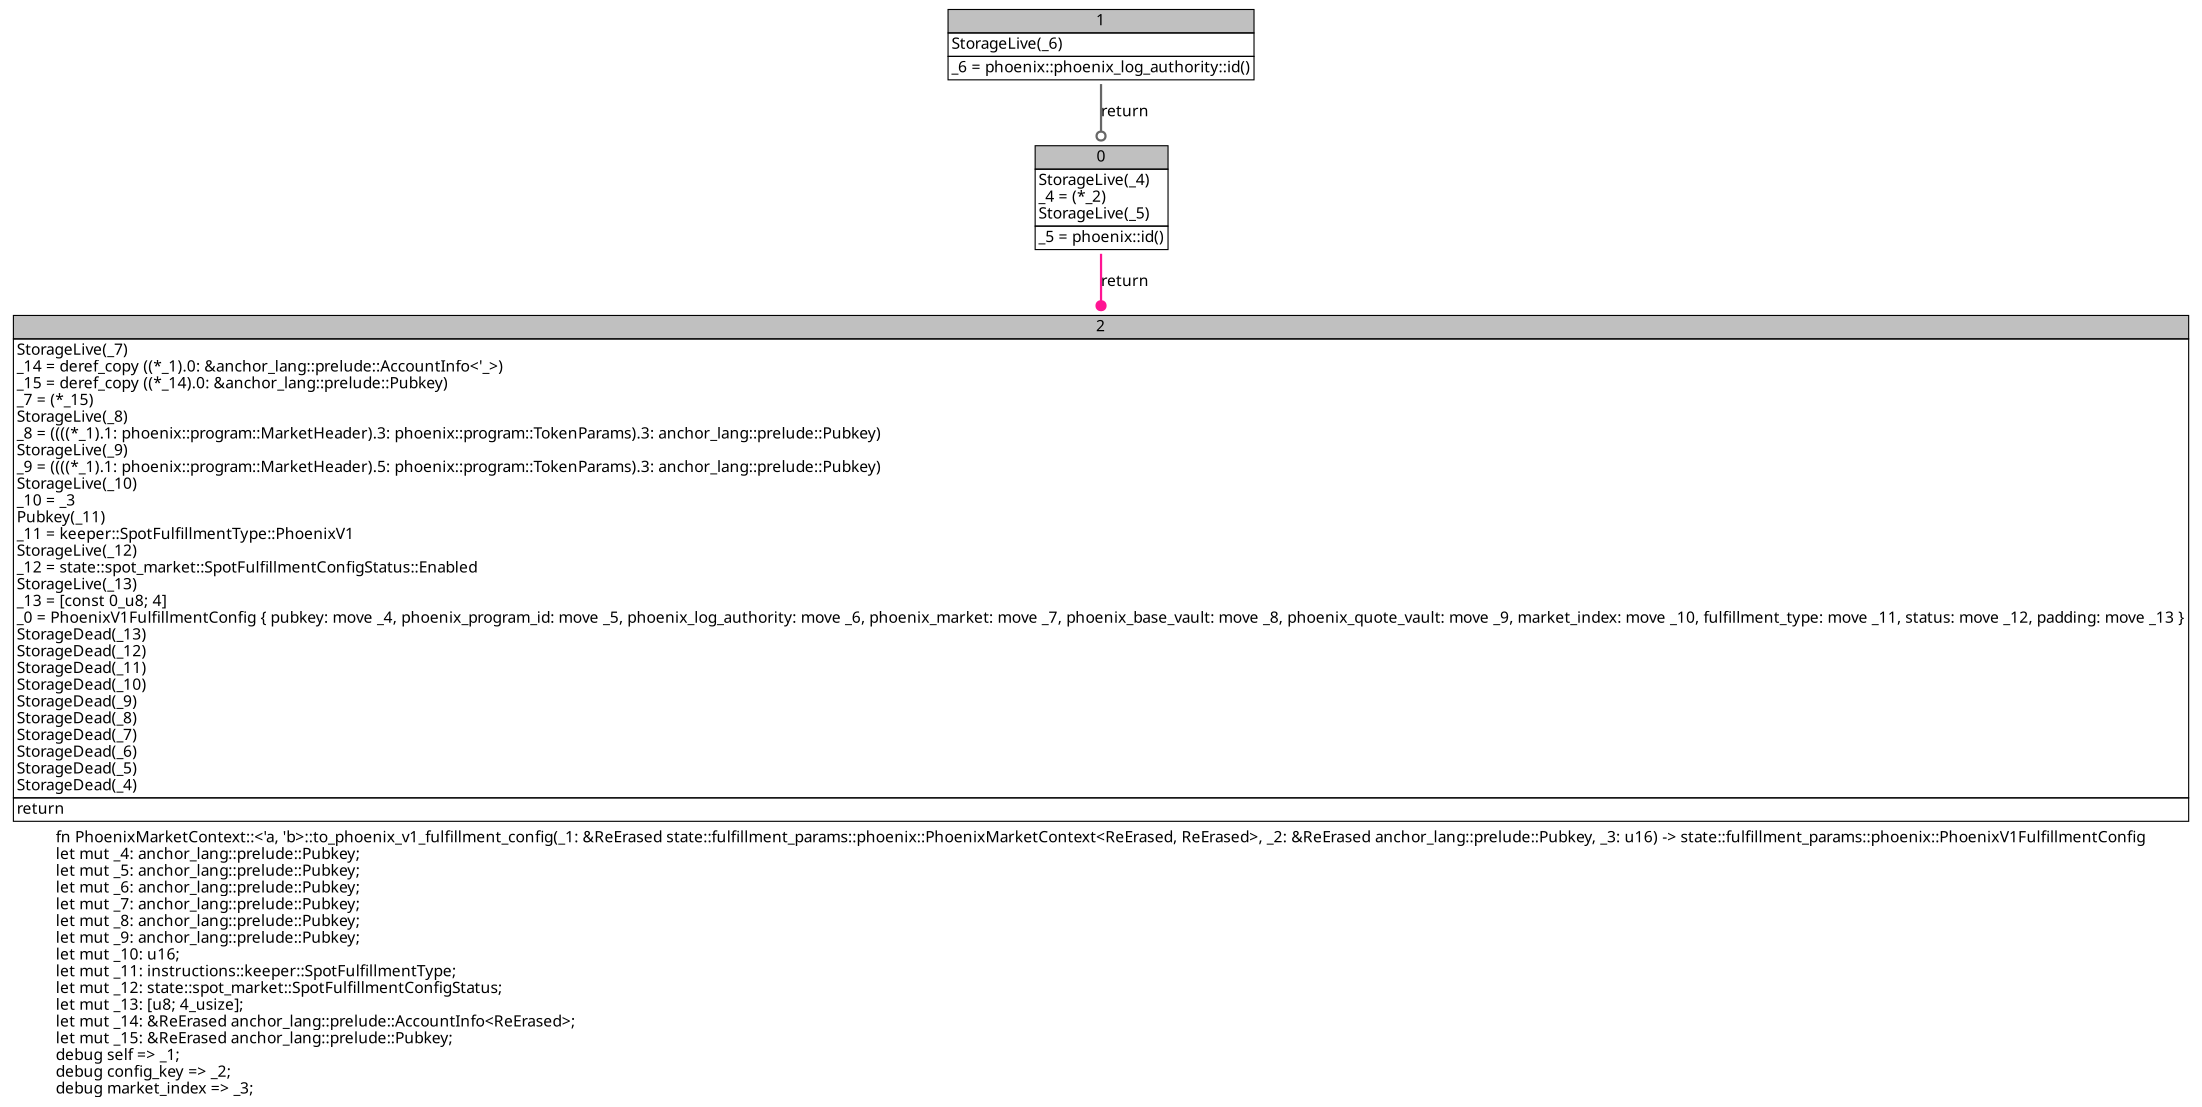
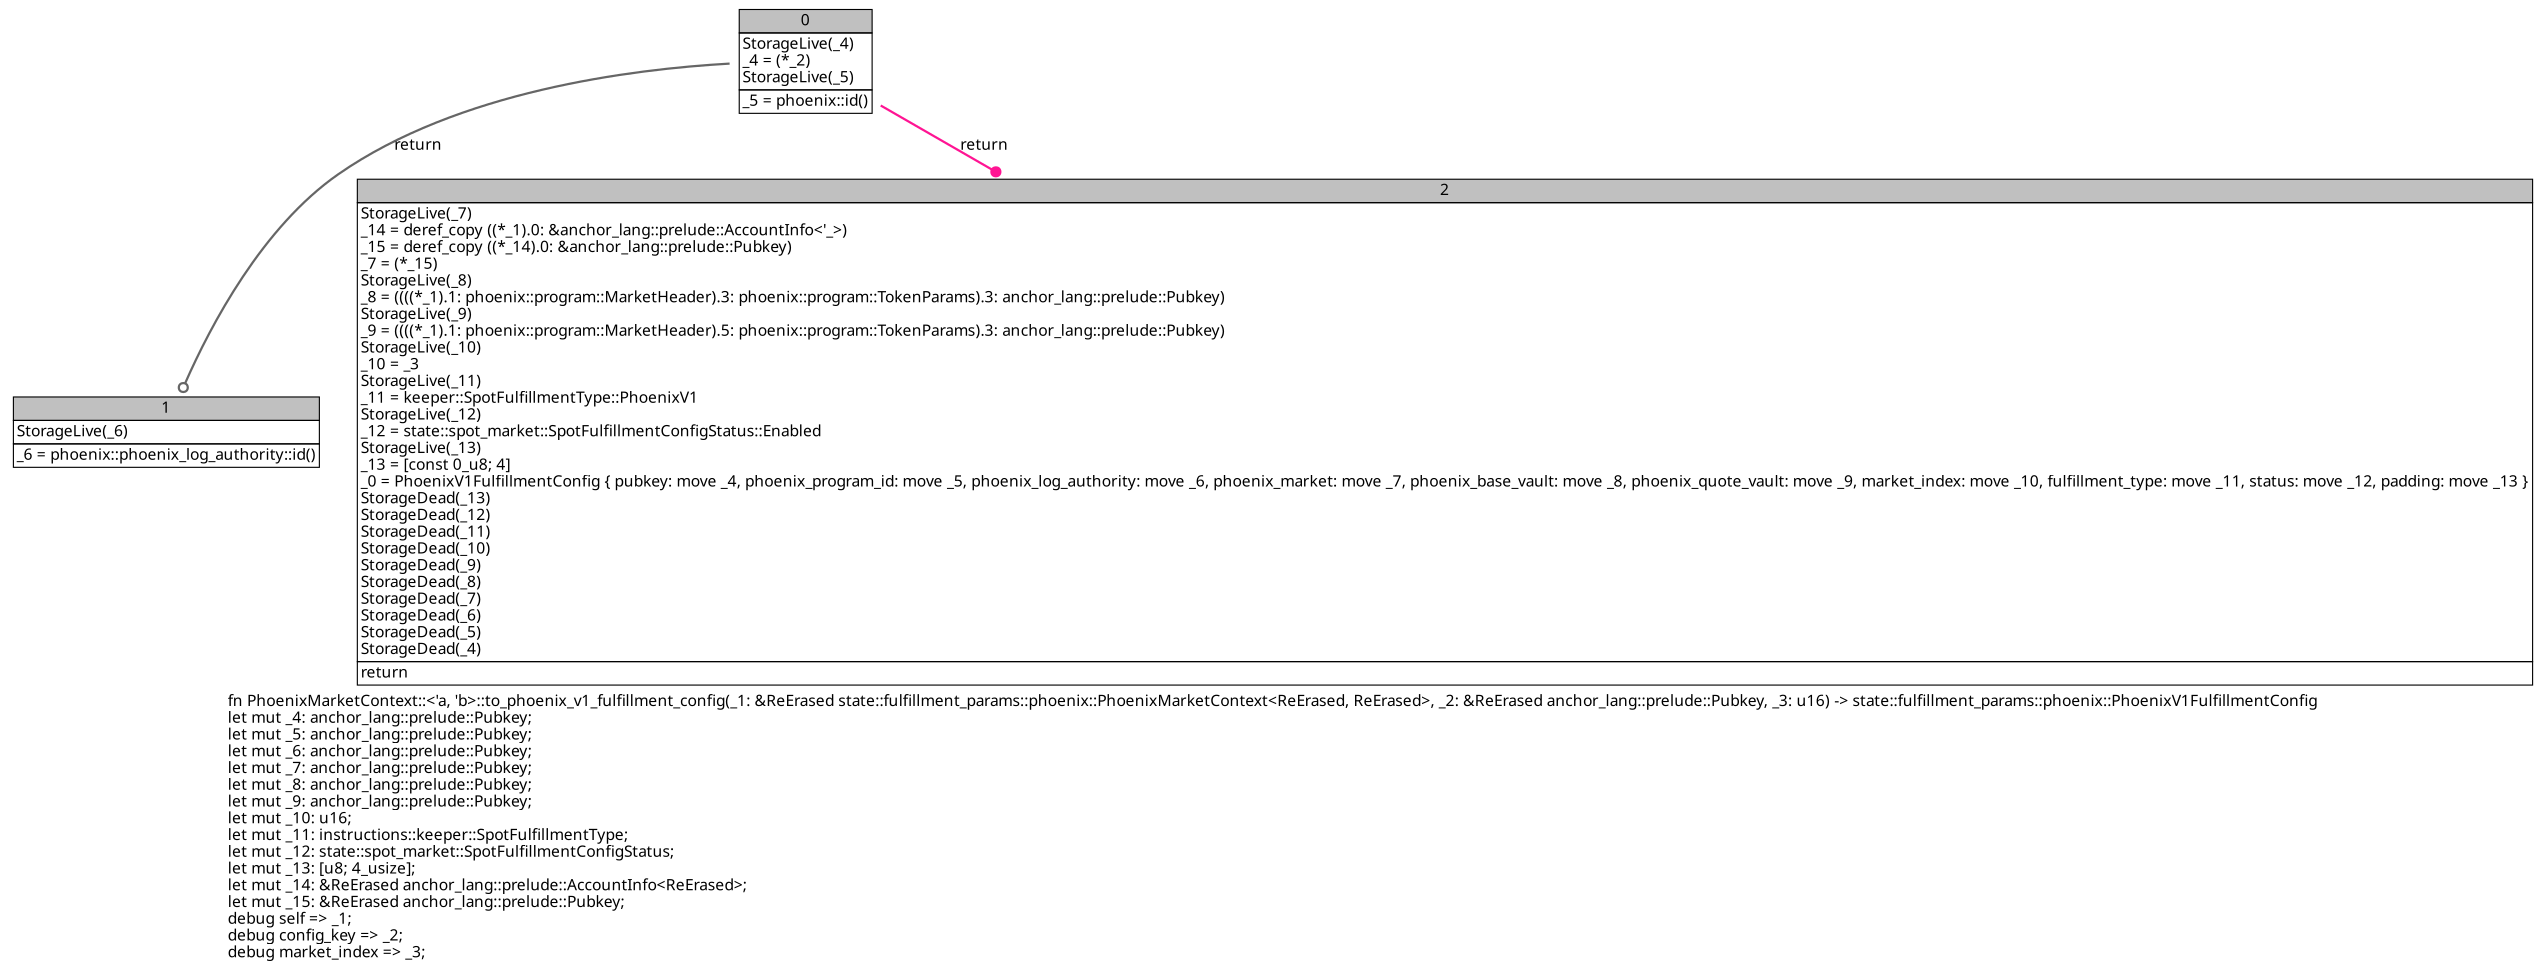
edge "1" -> "0": reversed
node "2": text "Pubkey(_11)" -> "StorageLive(_11)"
